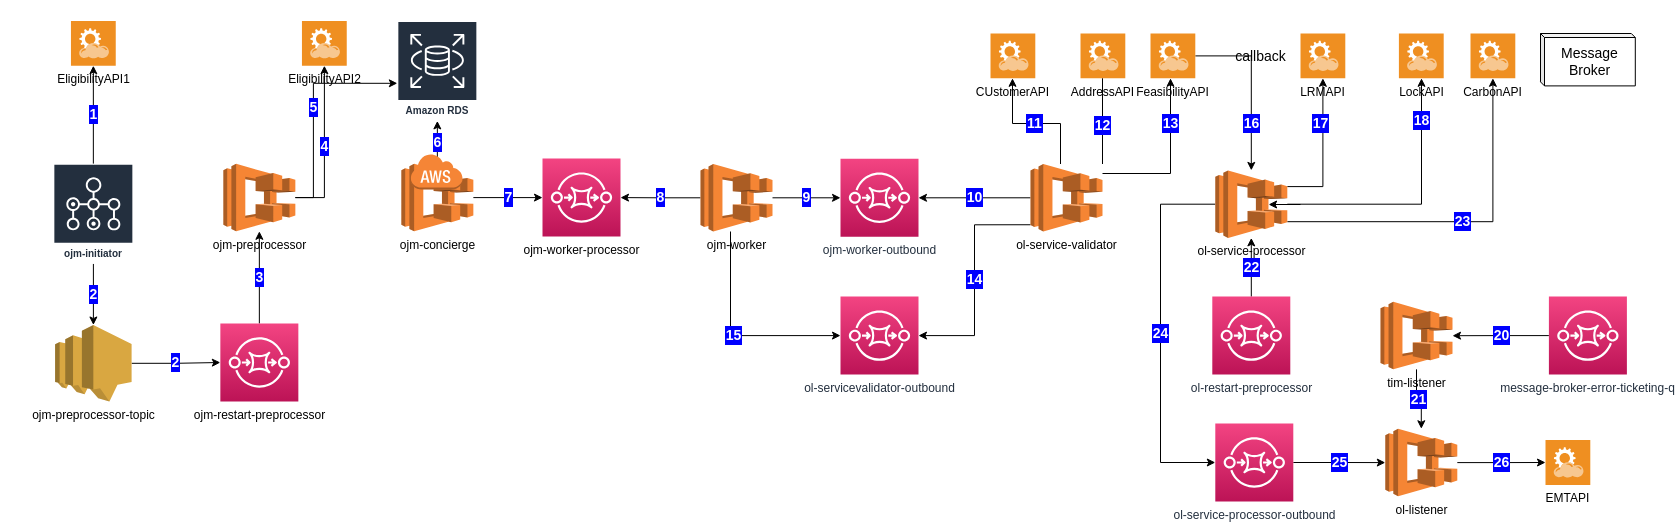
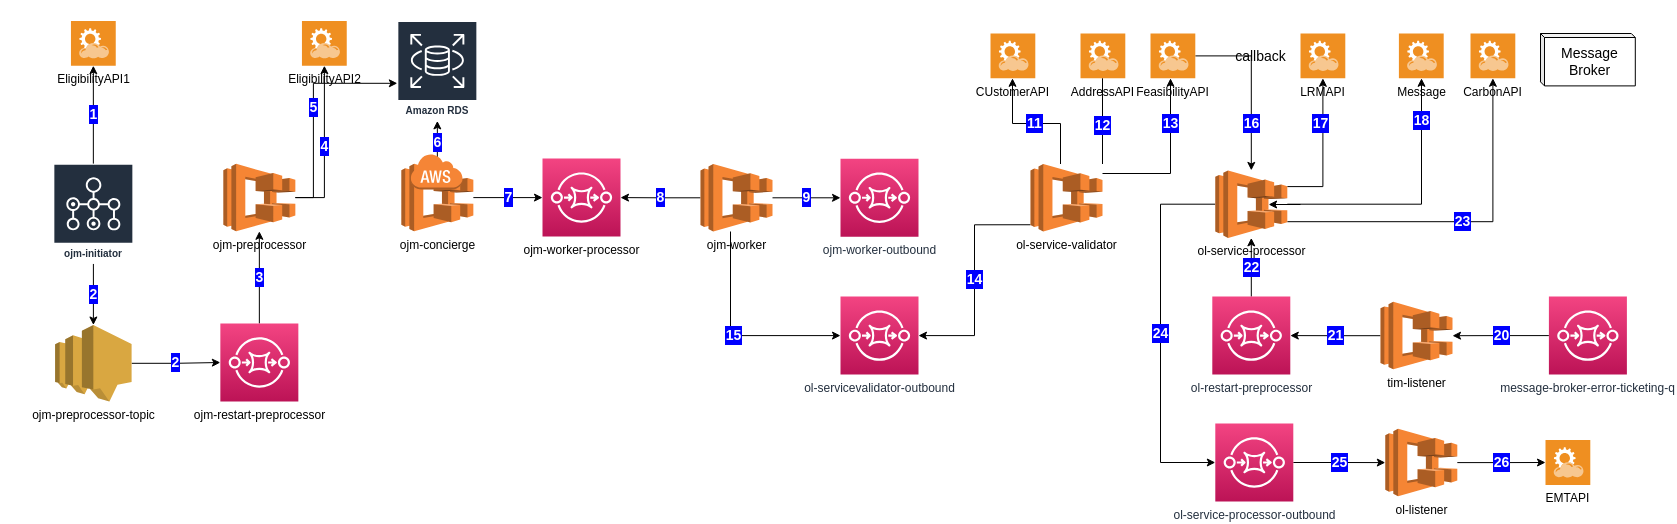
node "LockAPI": label "LockAPI" -> "Message"
edge "ol-service-validator" -> "ojm-worker-outbound": removed, label "10"
edge "tim-listener" -> "ol-listener": now "tim-listener" -> "ol-restart-preprocessor"
